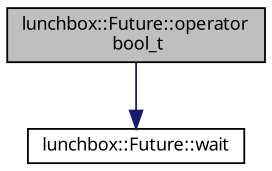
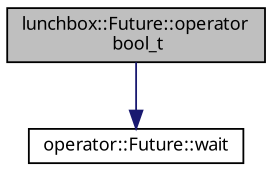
node "lunchbox::Future::wait": label "lunchbox::Future::wait" -> "operator::Future::wait"
